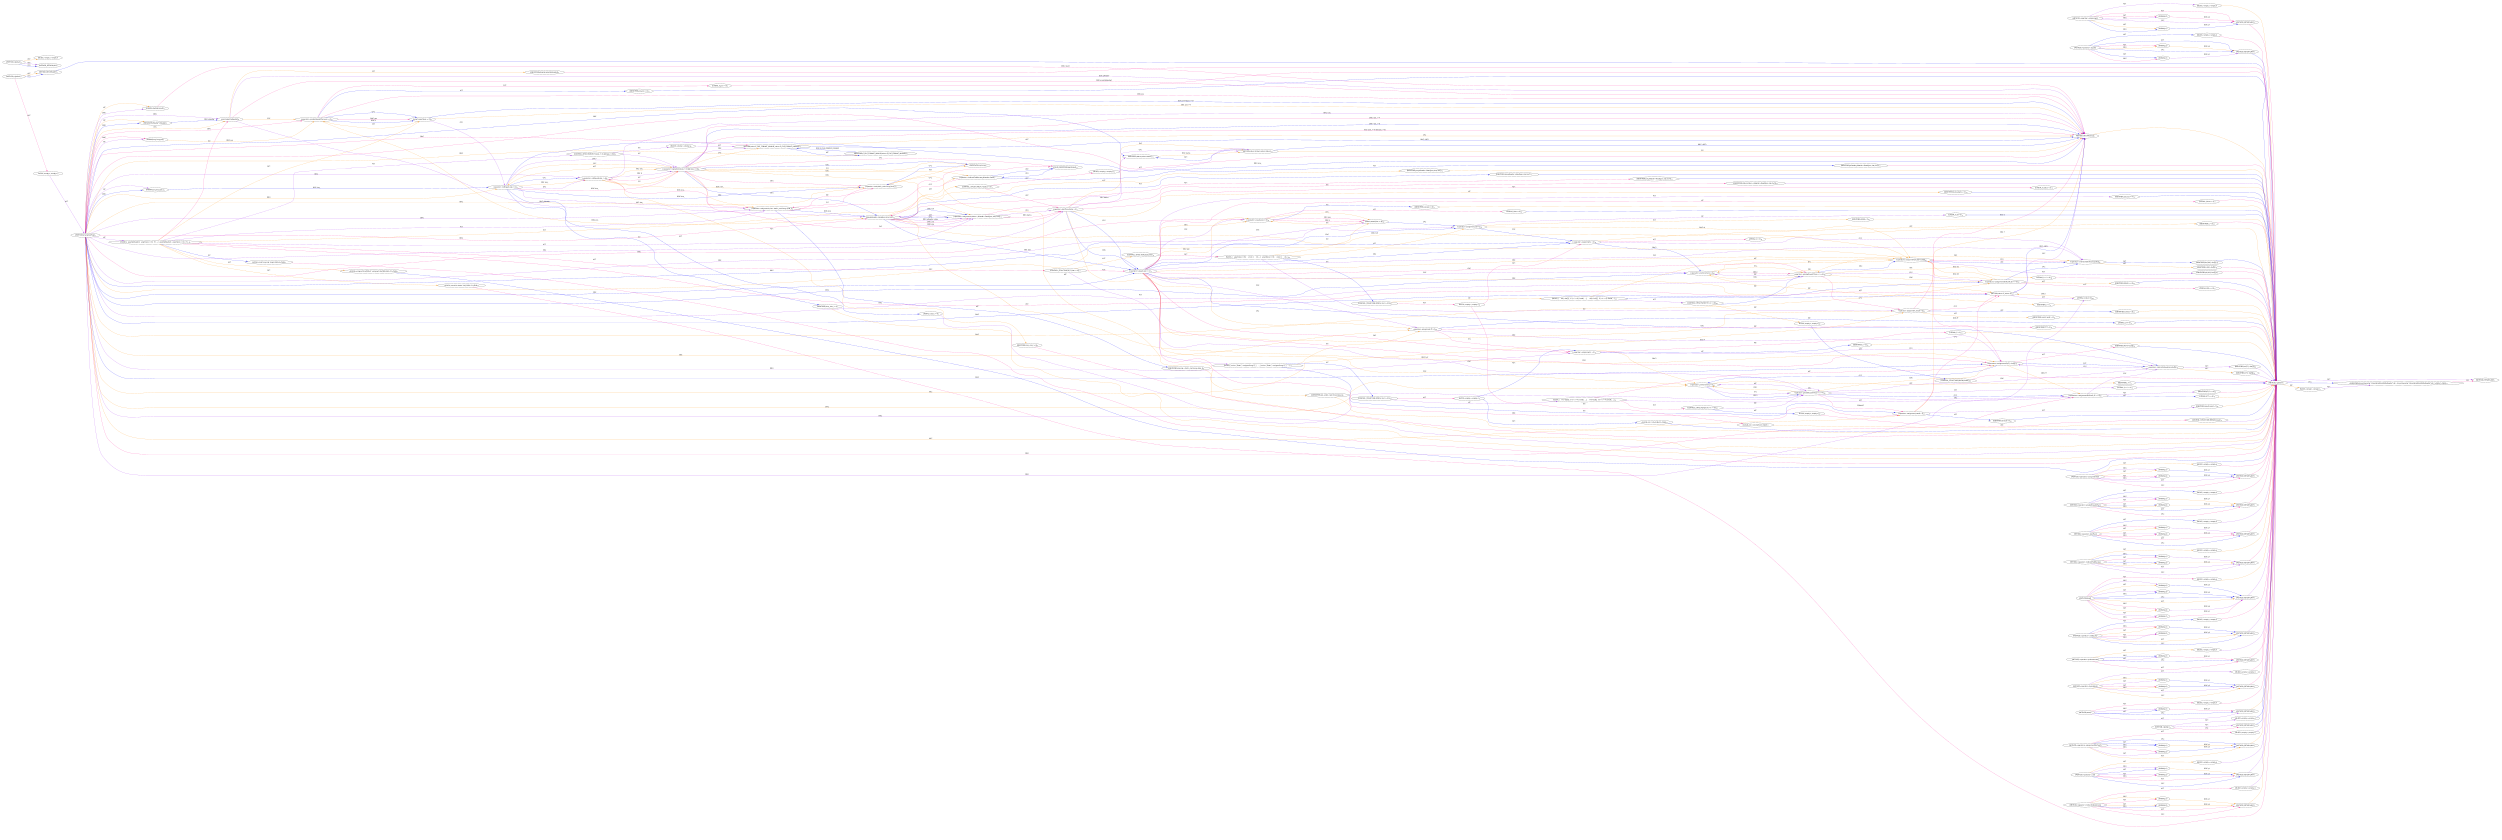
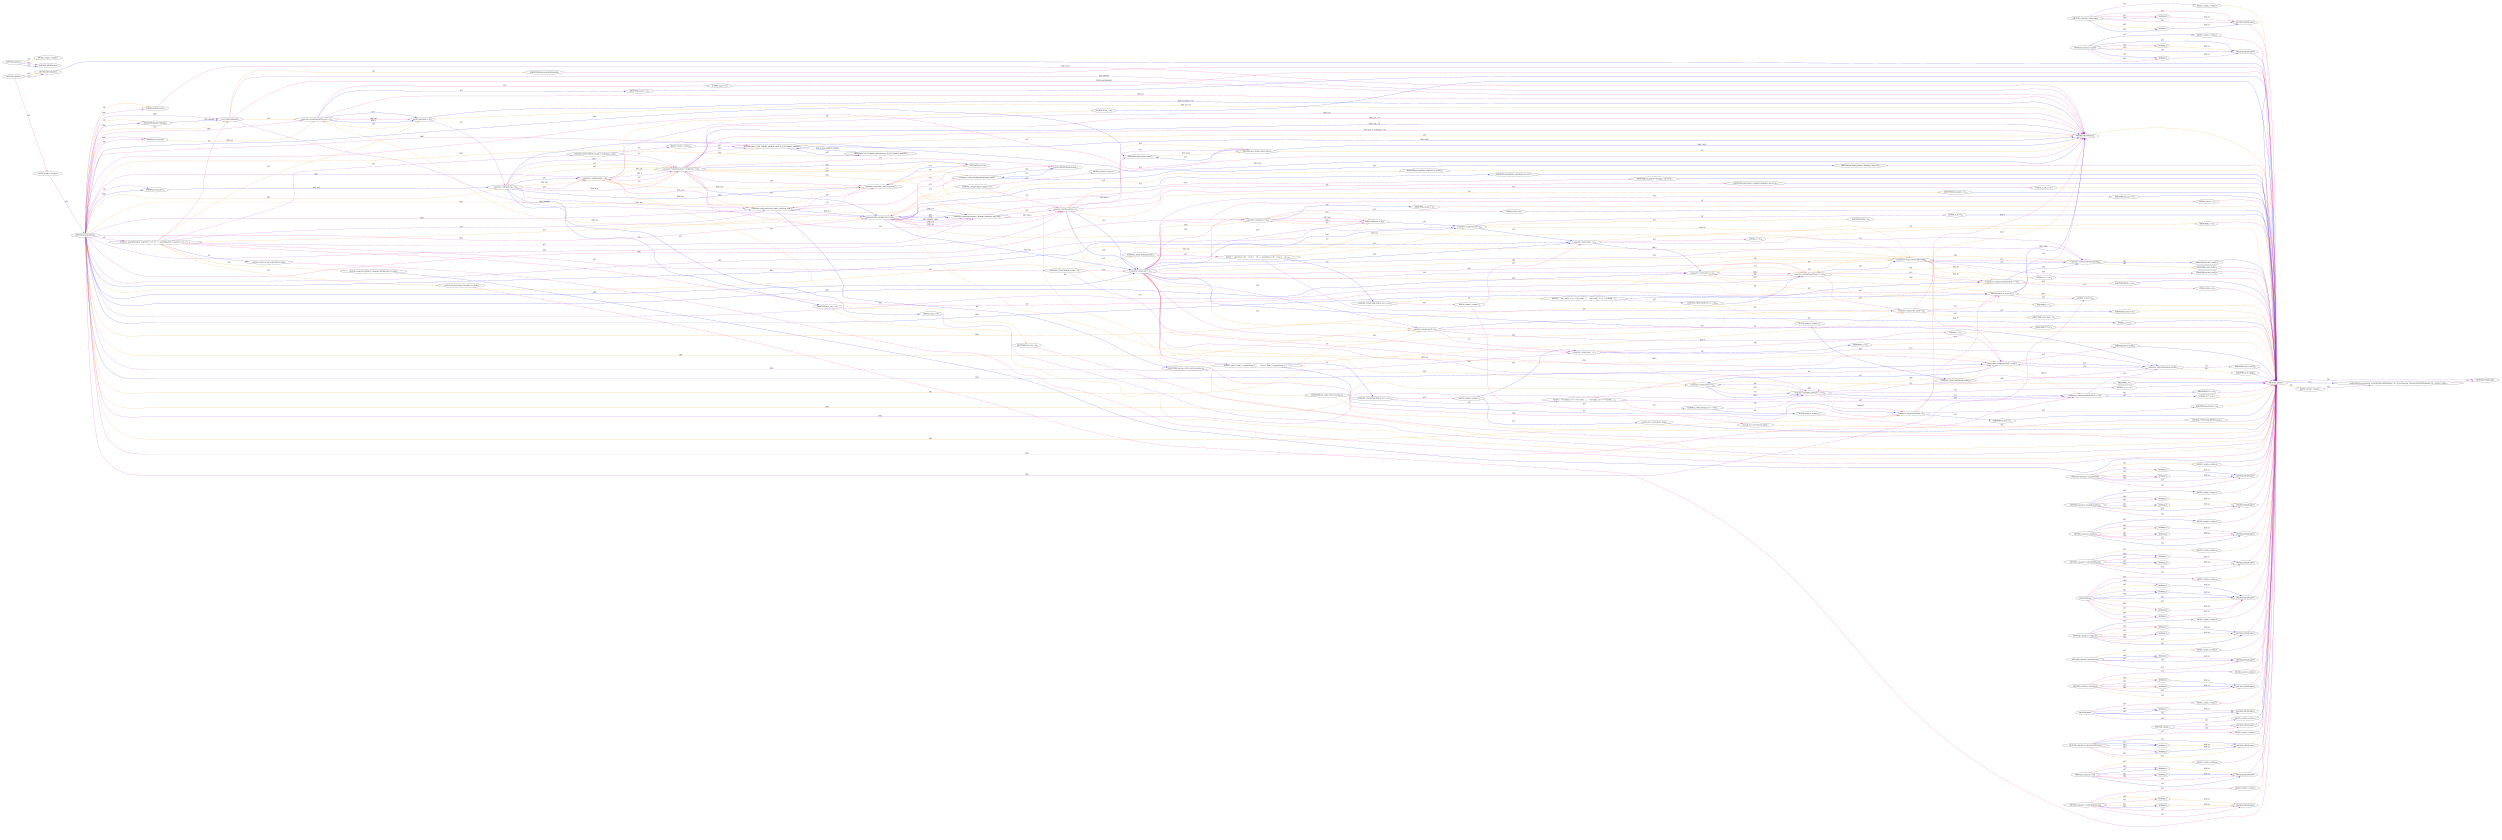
node "(LITERAL,8,size_ != 8)": added
